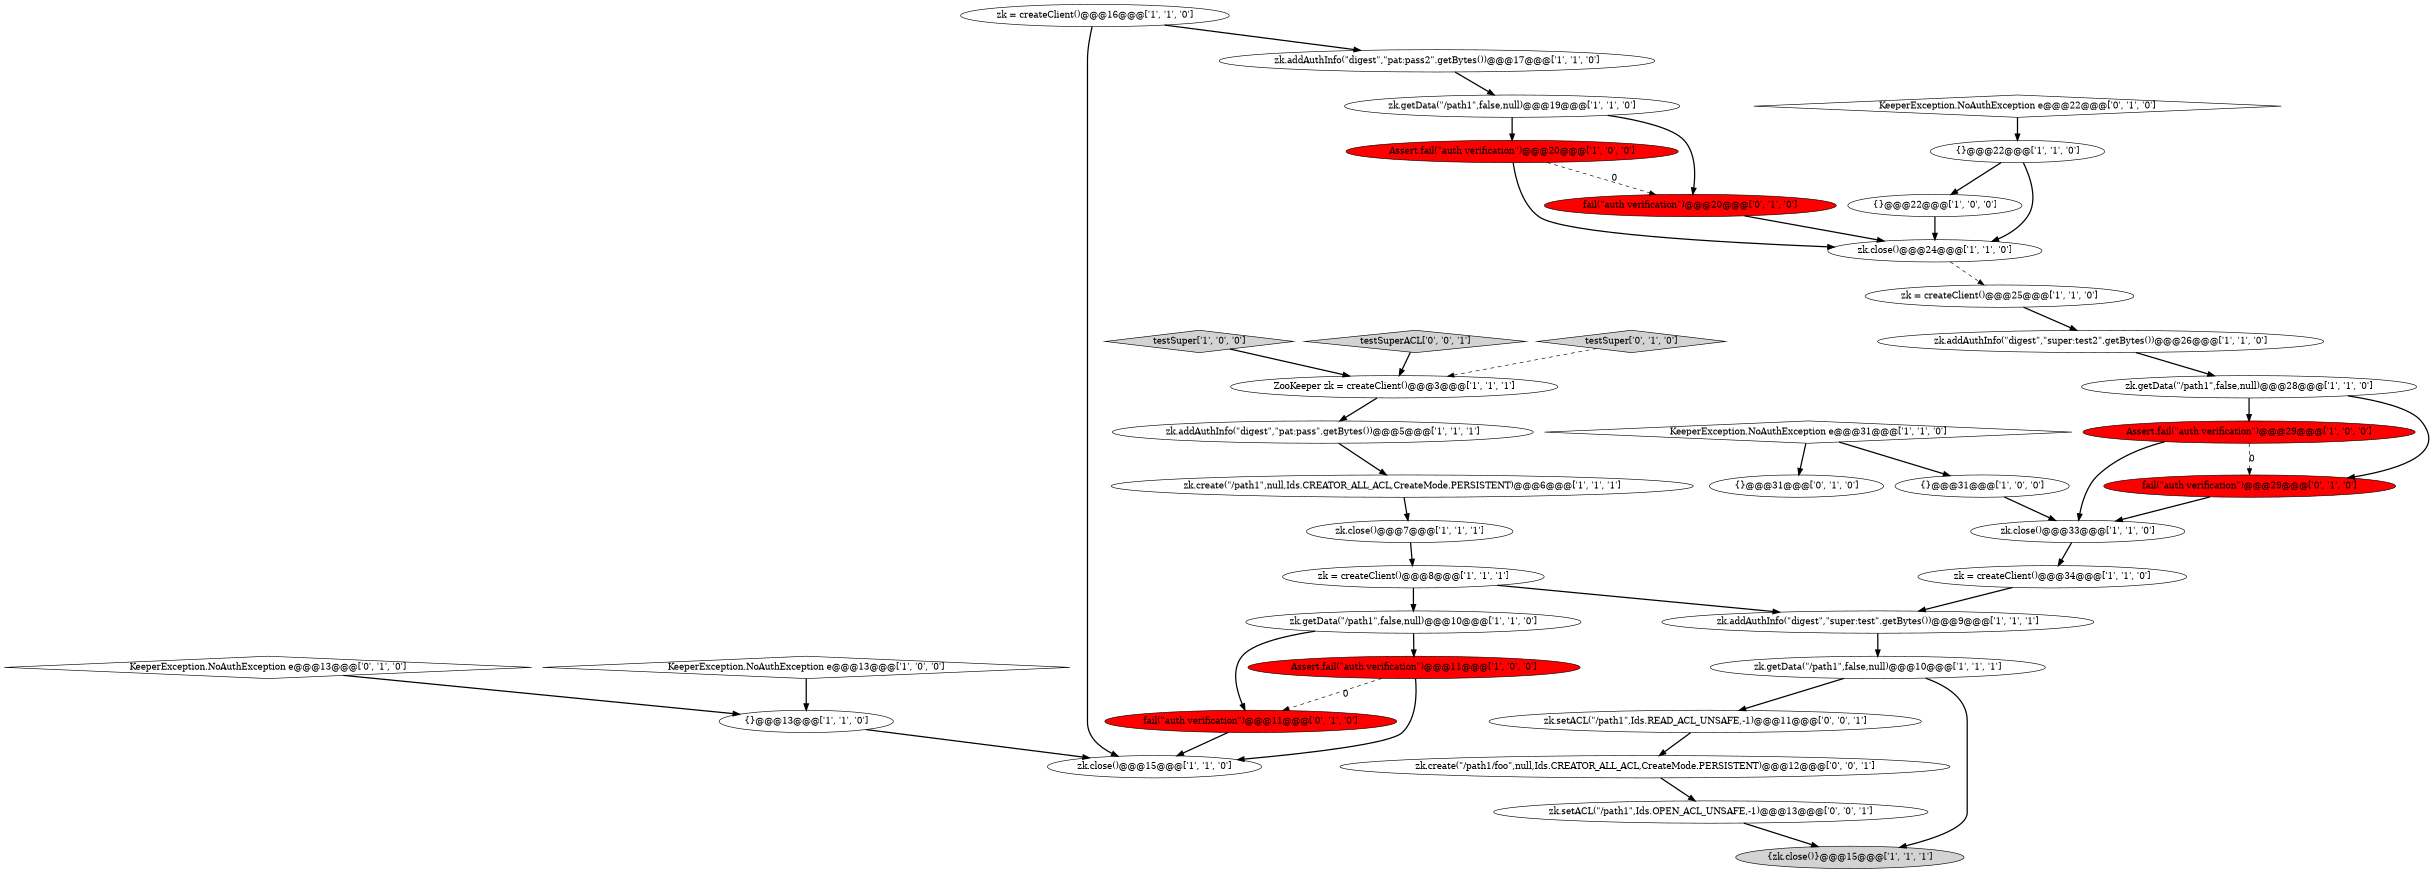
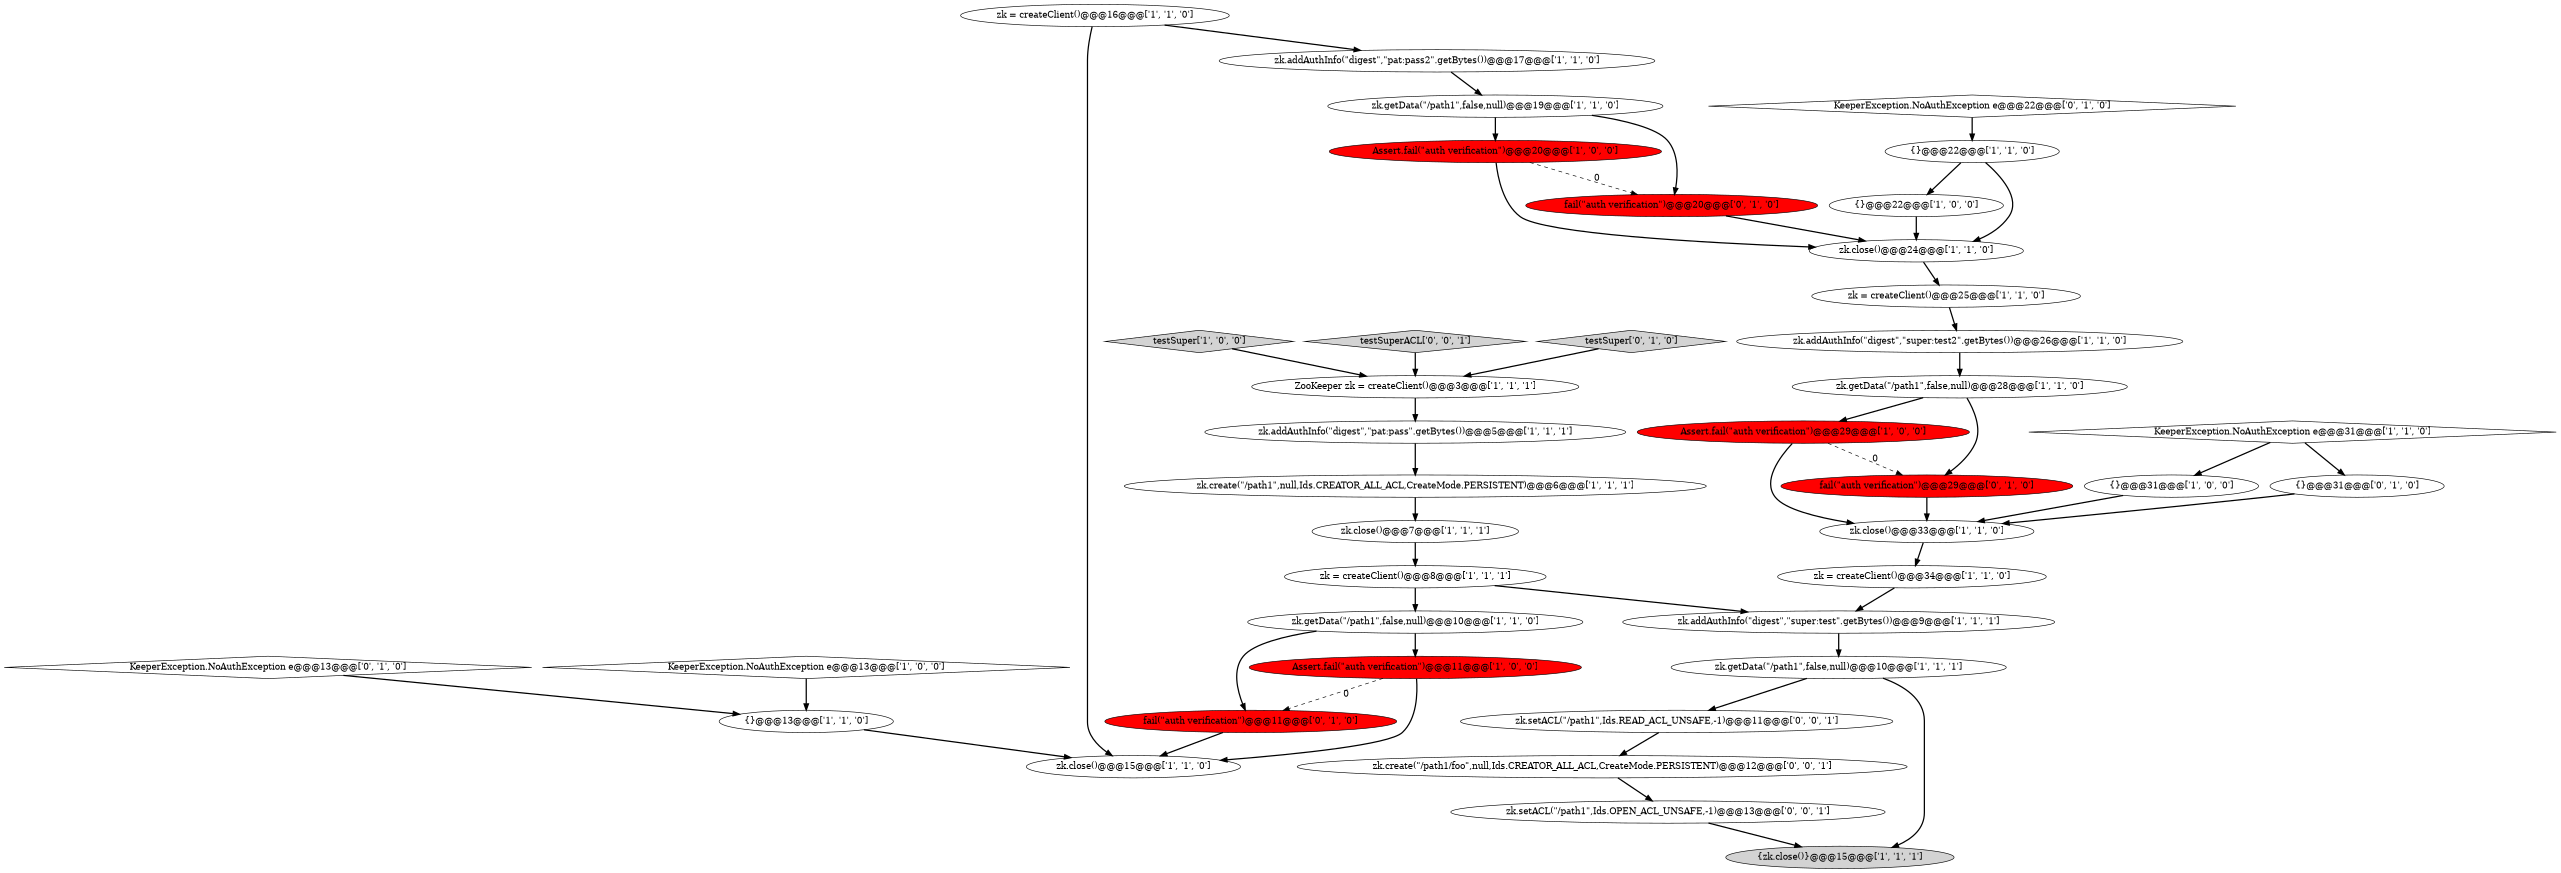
edge "zk.close()@@@24@@@['1', '1', '0']" -> "zk = createClient()@@@25@@@['1', '1', '0']": style dashed -> bold
edge "testSuper['0', '1', '0']" -> "ZooKeeper zk = createClient()@@@3@@@['1', '1', '1']": style dashed -> bold
edge "{}@@@31@@@['0', '1', '0']" -> "zk.close()@@@33@@@['1', '1', '0']": added
